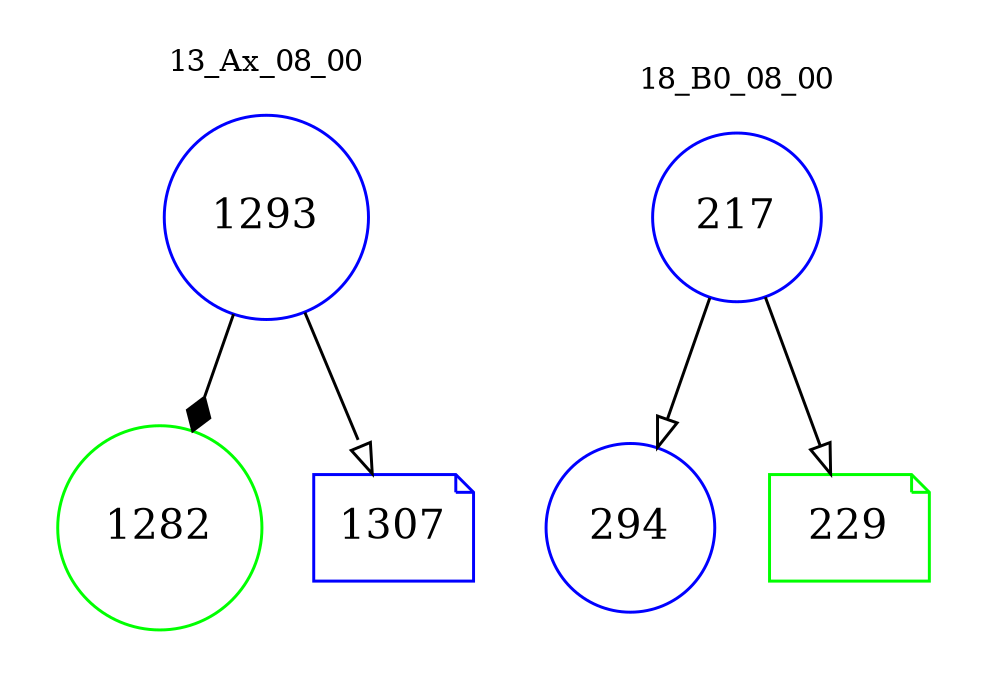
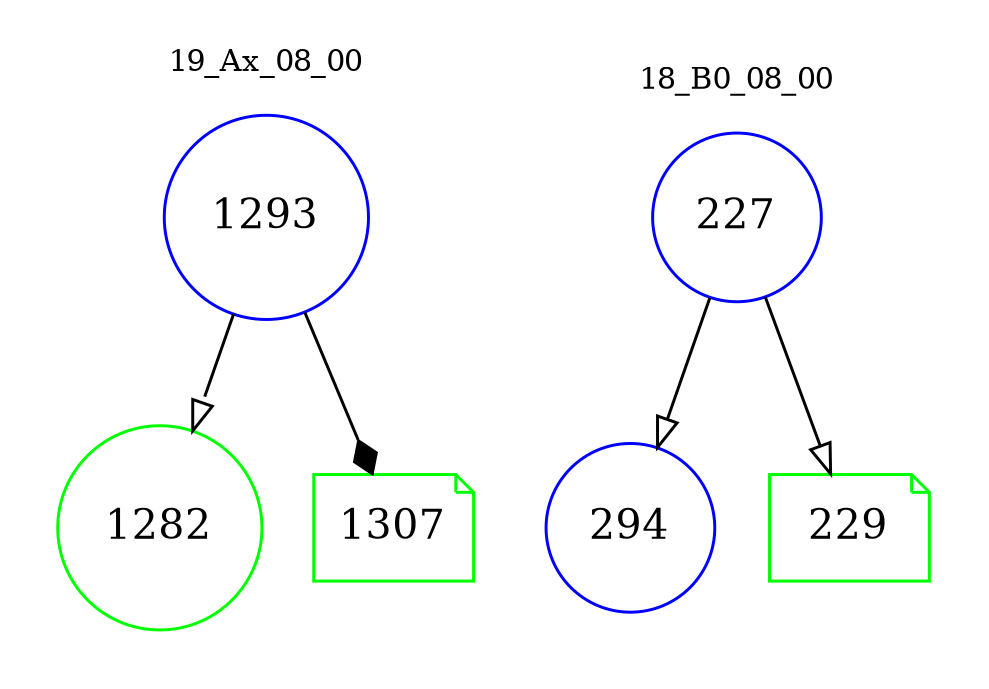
cluster "13_Ax_08_00": label "13_Ax_08_00" -> "19_Ax_08_00"
node "217": label "217" -> "227"
edge "1293" -> "1282": arrowhead diamond -> onormal
edge "1293" -> "1307": arrowhead onormal -> diamond
node "1307": color blue -> green
